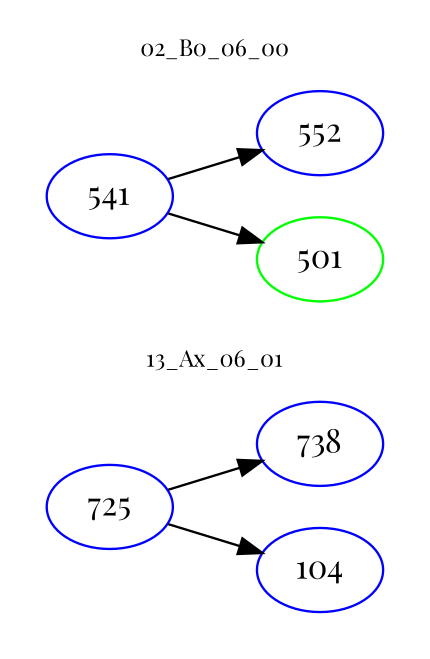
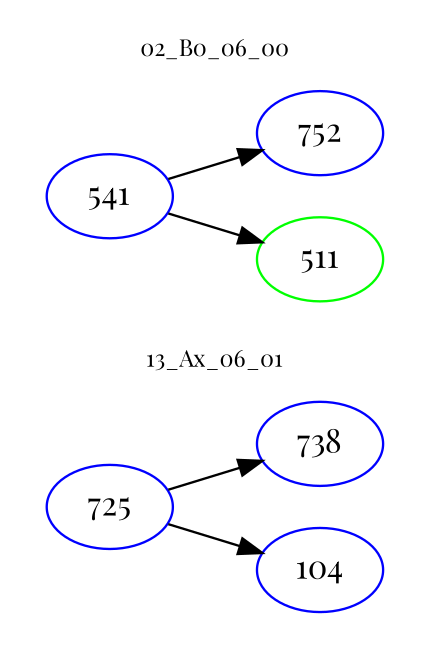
node "552": label "552" -> "752"
node "501": label "501" -> "511"
